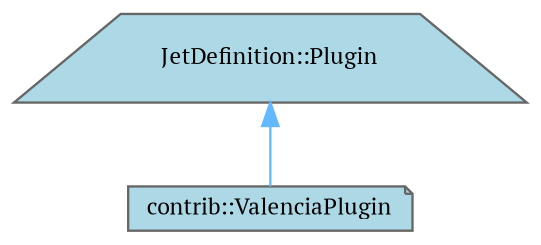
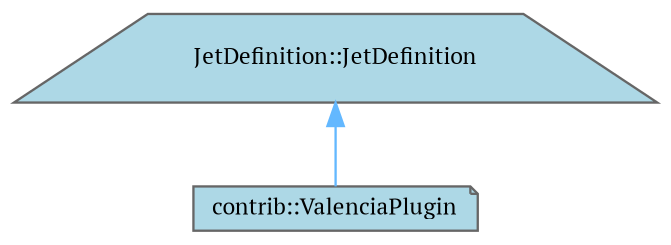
node "JetDefinition::Plugin": label "JetDefinition::Plugin" -> "JetDefinition::JetDefinition"
